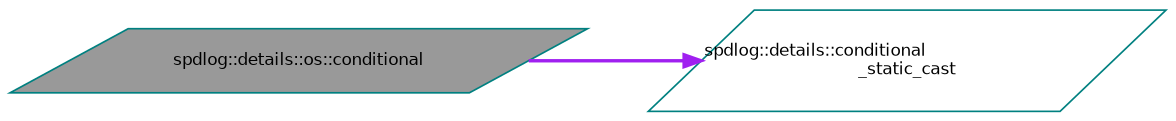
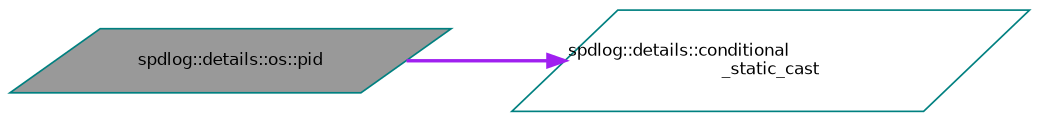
node "spdlog::details::os::conditional": label "spdlog::details::os::conditional" -> "spdlog::details::os::pid"
